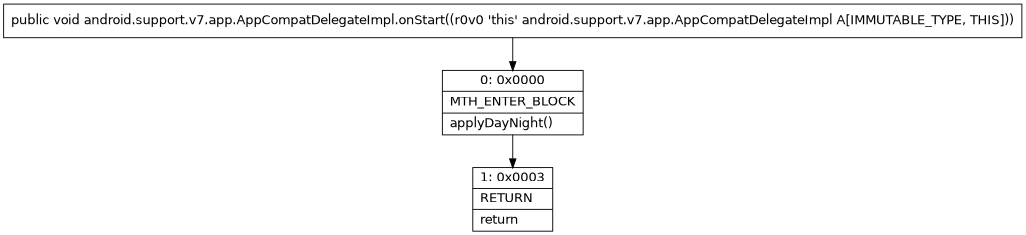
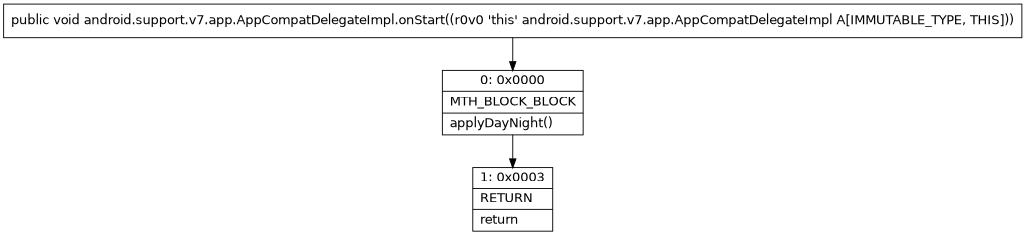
node "0: 0x0000": text "MTH_ENTER_BLOCK" -> "MTH_BLOCK_BLOCK"
